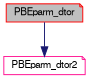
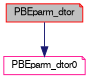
node "PBEparm_dtor2": label "PBEparm_dtor2" -> "PBEparm_dtor0"
